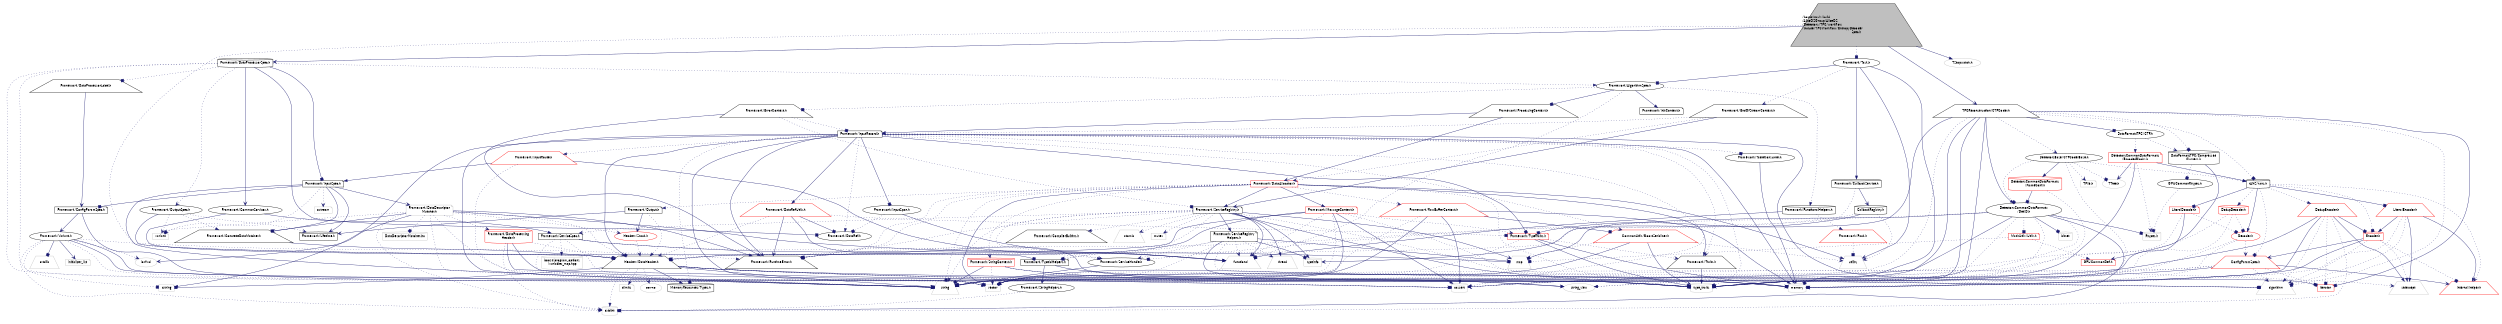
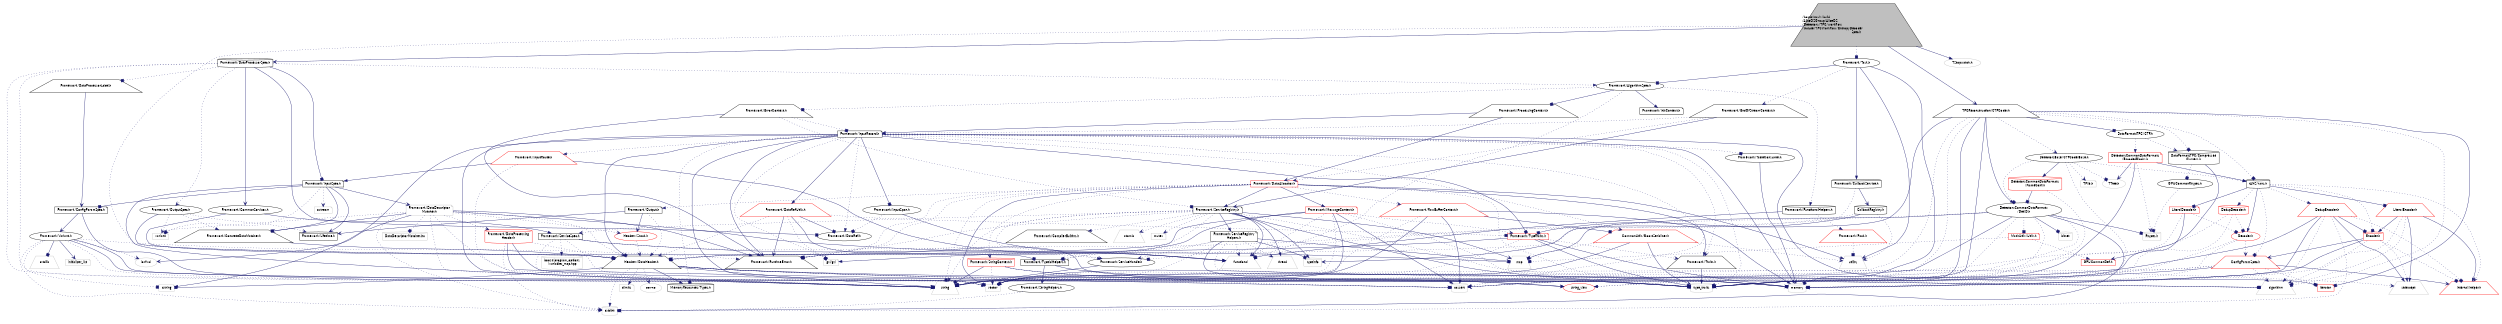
edge "DedupEncoder.h" -> "iterator": now "DedupEncoder.h" -> "internal/helper.h"
node "gsl/gsl": added
edge "TPCReconstruction/CTFCoder.h" -> "vector": style solid -> dotted
node "string_view": color grey75 -> red
